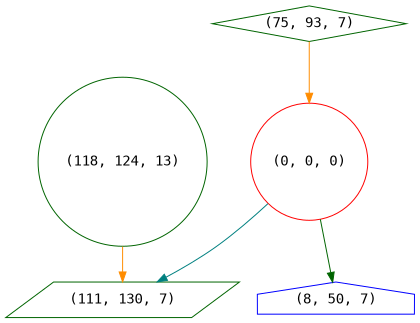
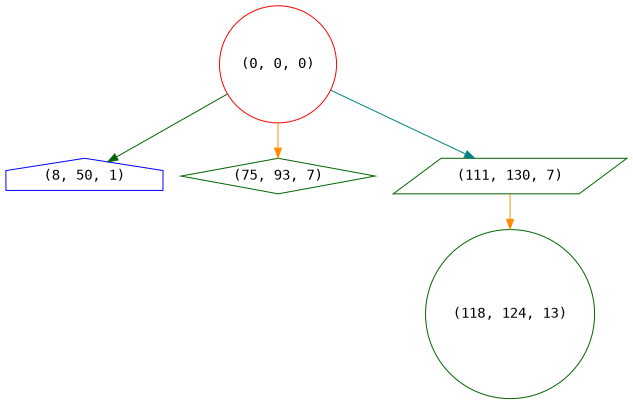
edge "(75, 93, 7)" -> "(0, 0, 0)": reversed
edge "(118, 124, 13)" -> "(111, 130, 7)": reversed
node "(8, 50, 7)": label "(8, 50, 7)" -> "(8, 50, 1)"
